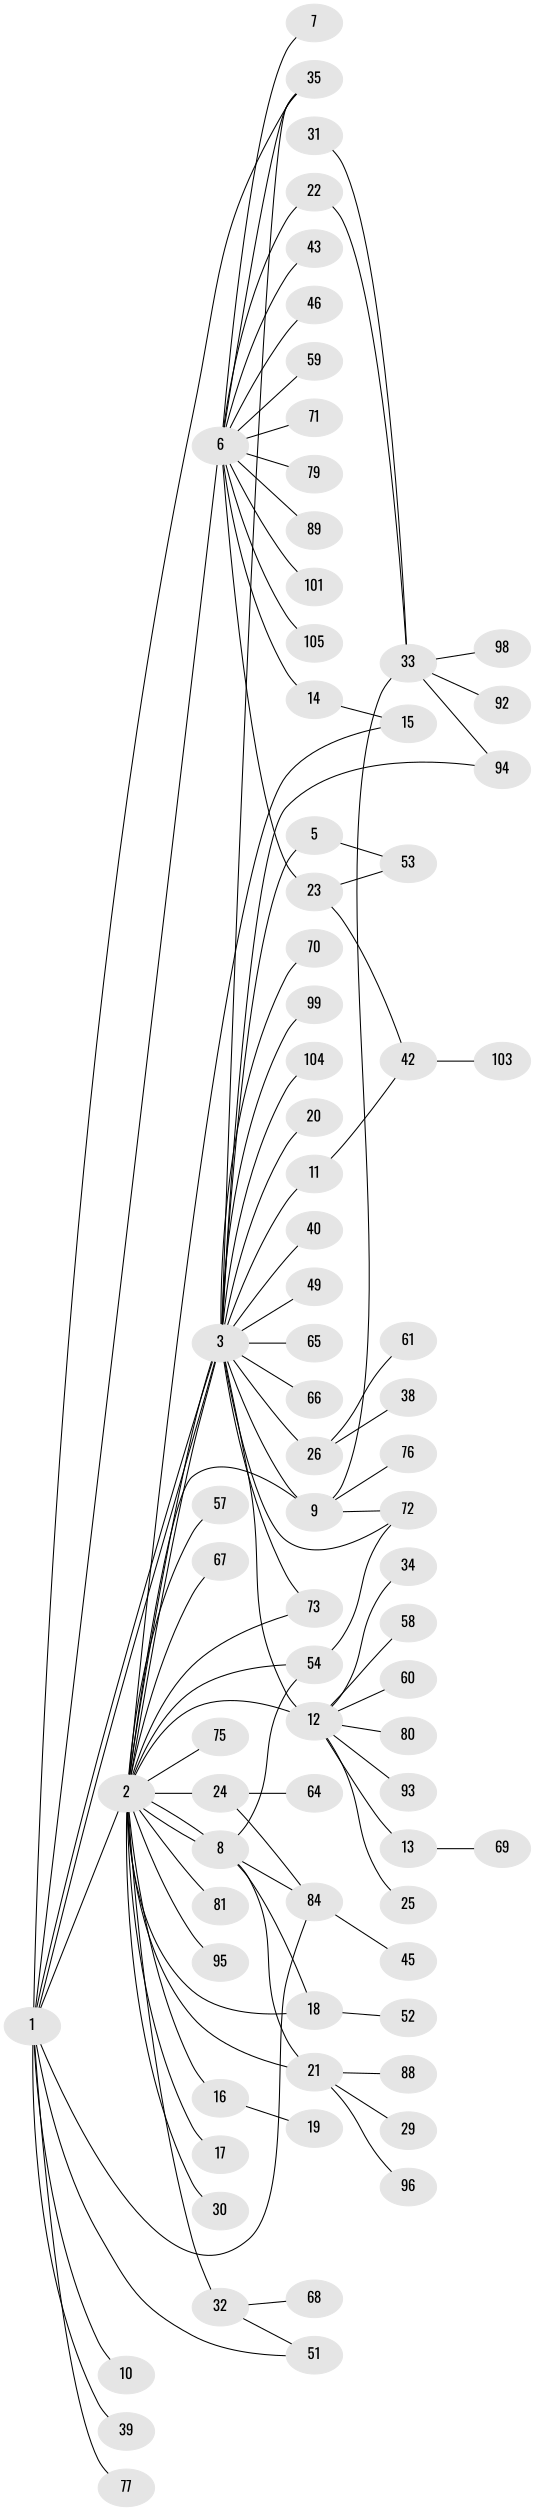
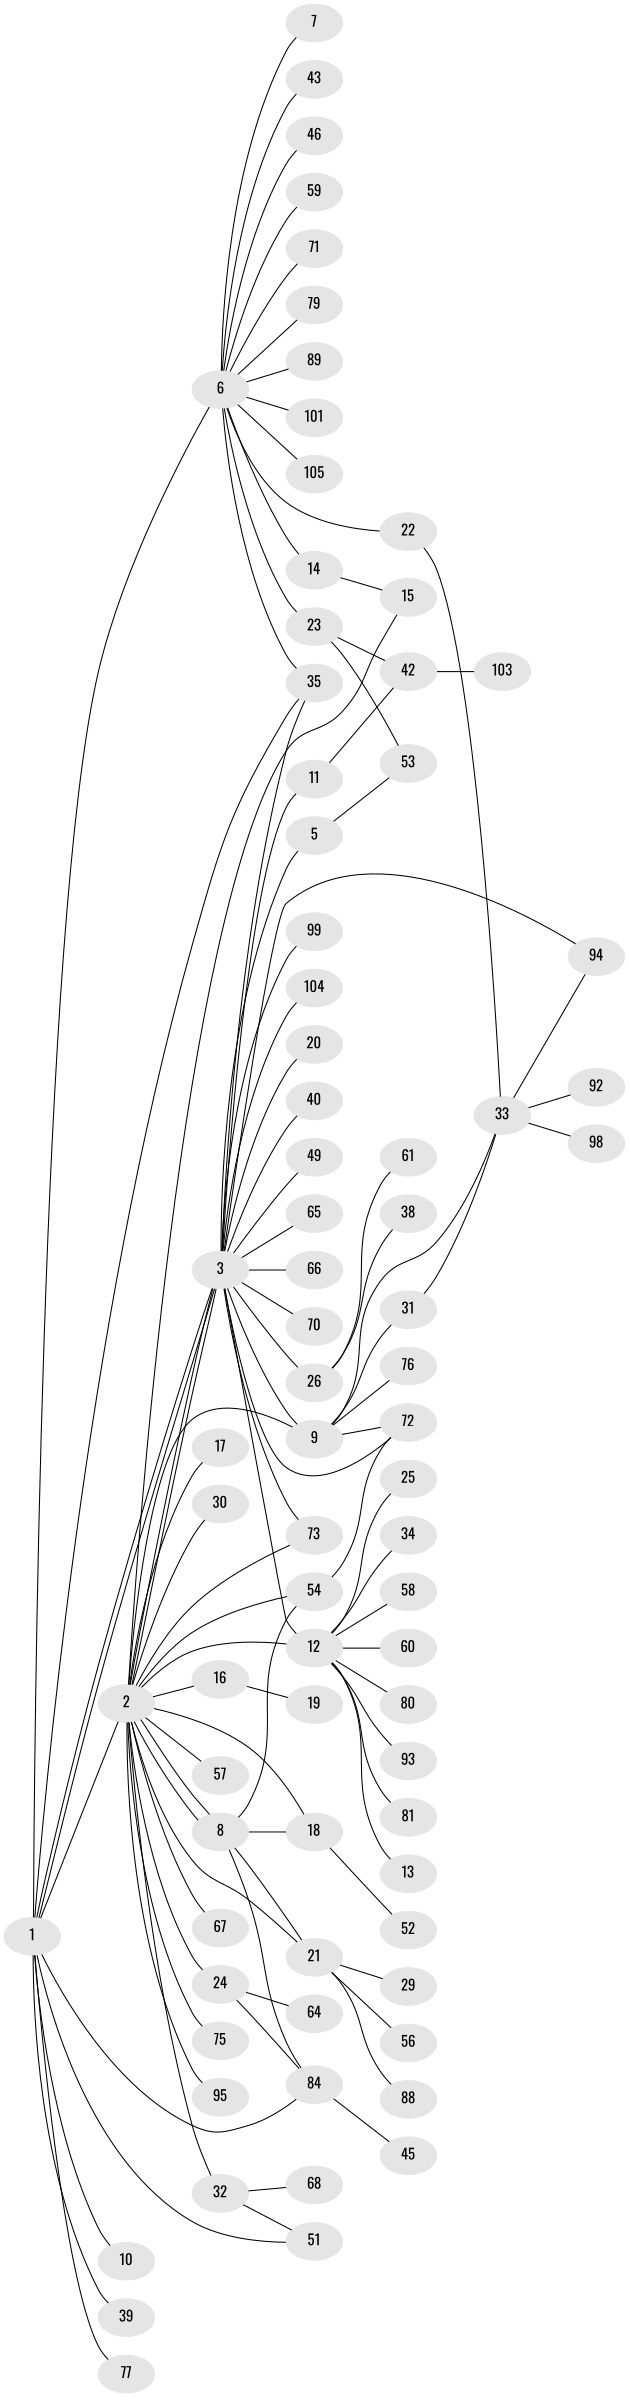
edge "31" -- "9": added
node "69": removed
edge "2" -- "81": now "12" -- "81"
node "96": label "96" -> "56"
